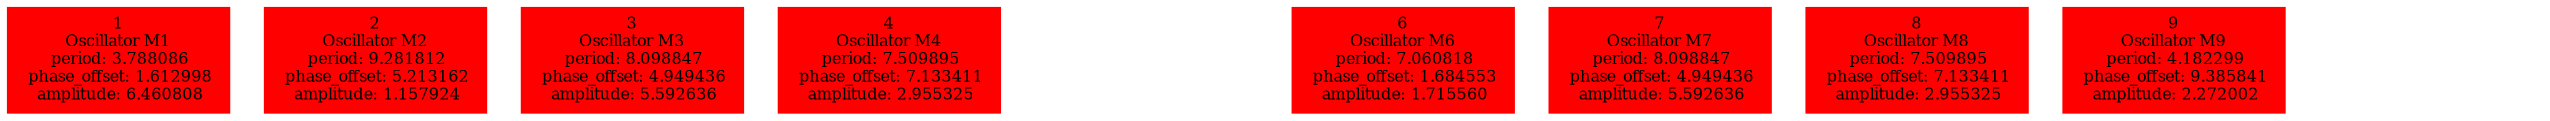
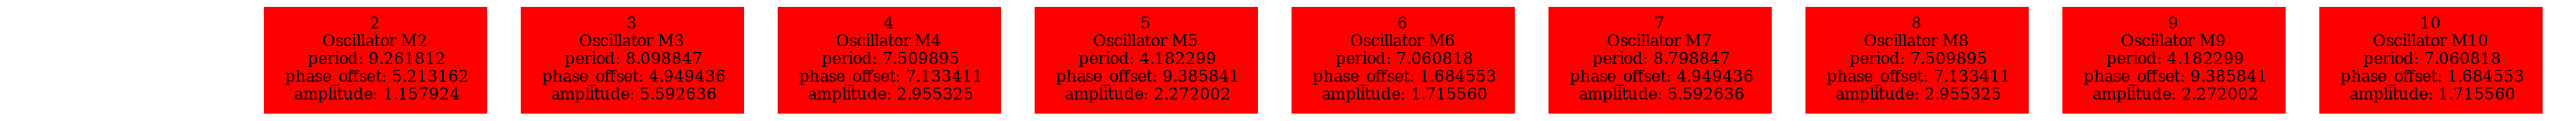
node "2": text "period: 9.281812" -> "period: 9.261812"
node "7": text "period: 8.098847" -> "period: 8.798847"
node "1": removed
node "5": added
node "10": added
